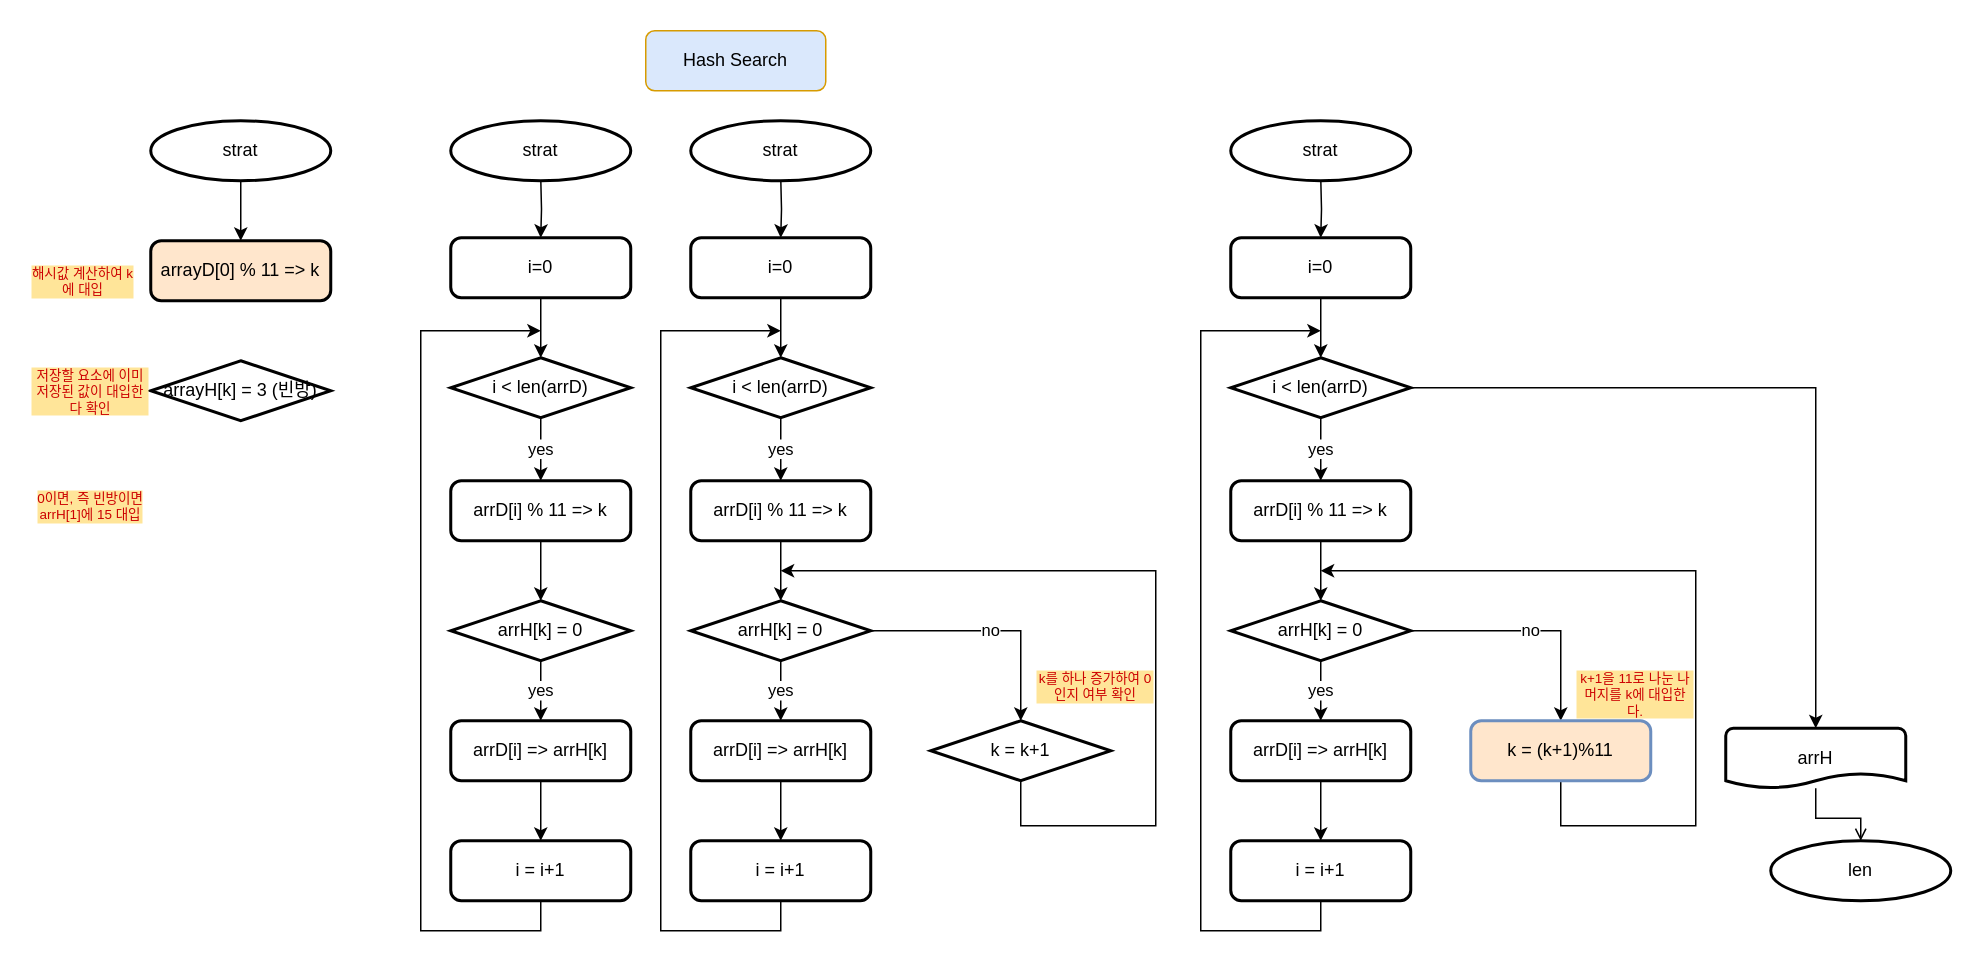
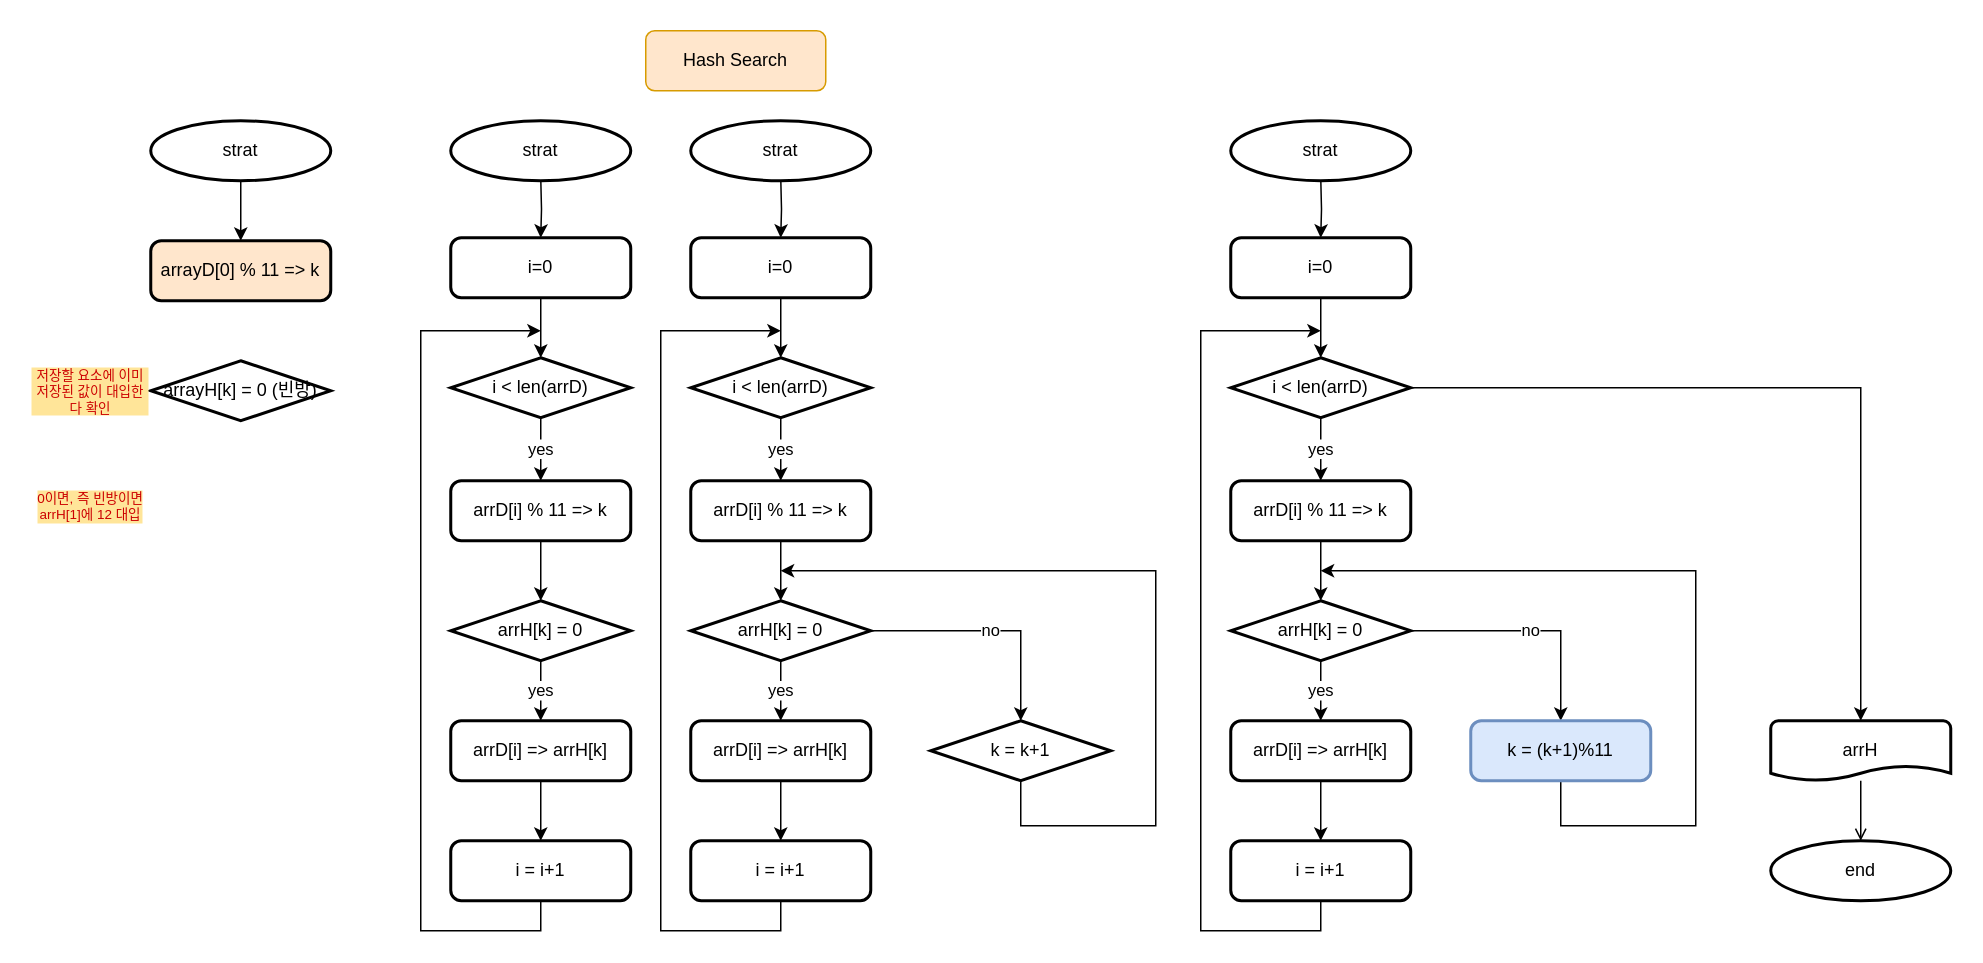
node "Hash Search": fillcolor #dae8fc -> #ffe6cc
node "해시값 계산하여 k에 대입": removed
node "arrayH[k] = 3 (빈방)": label "arrayH[k] = 3 (빈방)" -> "arrayH[k] = 0 (빈방)"
node "0이면, 즉 빈방이면 arrH[1]에 15 대입": label "0이면, 즉 빈방이면 arrH[1]에 15 대입" -> "0이면, 즉 빈방이면 arrH[1]에 12 대입"
node "k를 하나 증가하여 0인지 여부 확인": removed
node "k+1을 11로 나눈 나머지를 k에 대입한다.": removed
node "k = (k+1)%11": fillcolor #ffe6cc -> #dae8fc
node "arrH": moved (1816, 758) -> (1861, 751)
node "len": label "len" -> "end"
